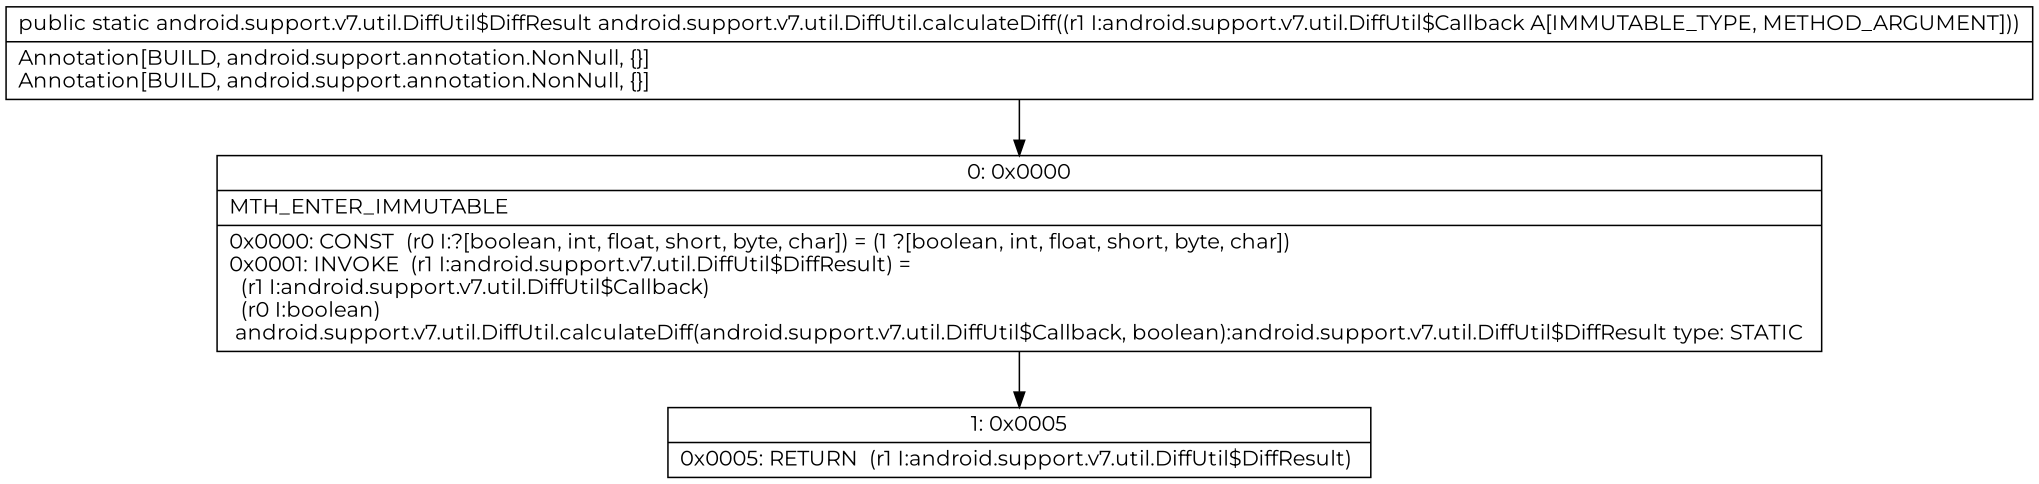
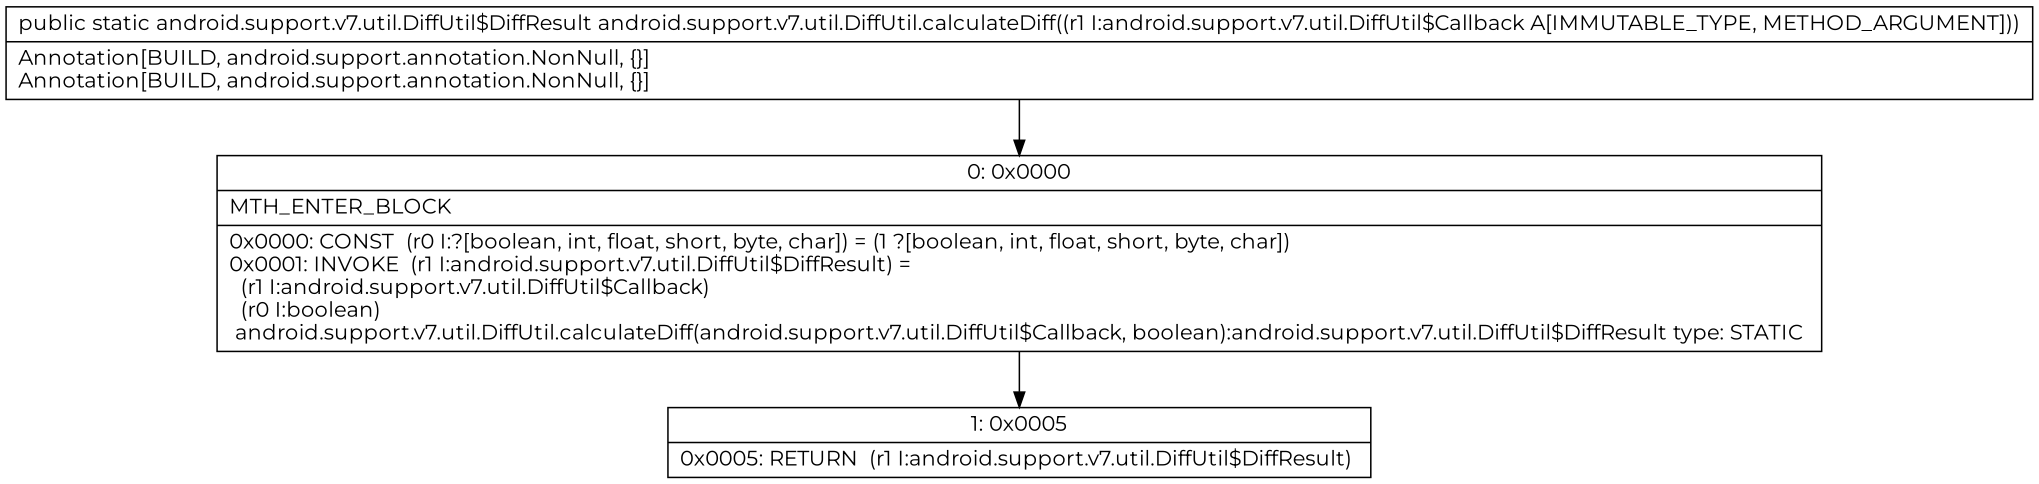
node "0: 0x0000": text "MTH_ENTER_IMMUTABLE" -> "MTH_ENTER_BLOCK"
